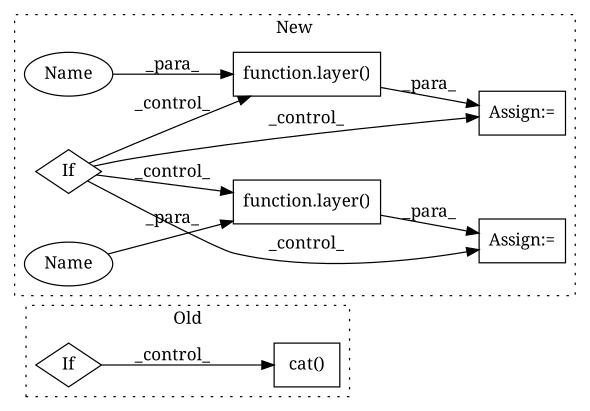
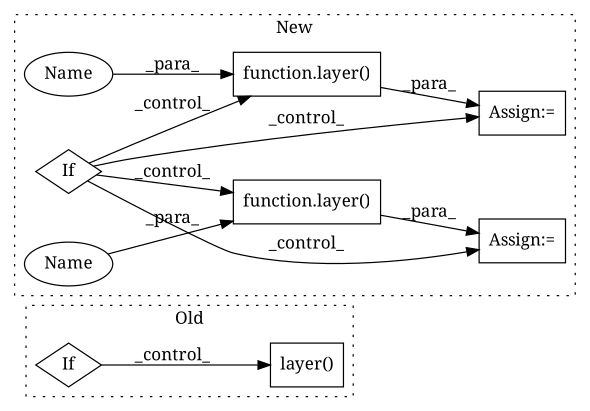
node "cat()": label "cat()" -> "layer()"
